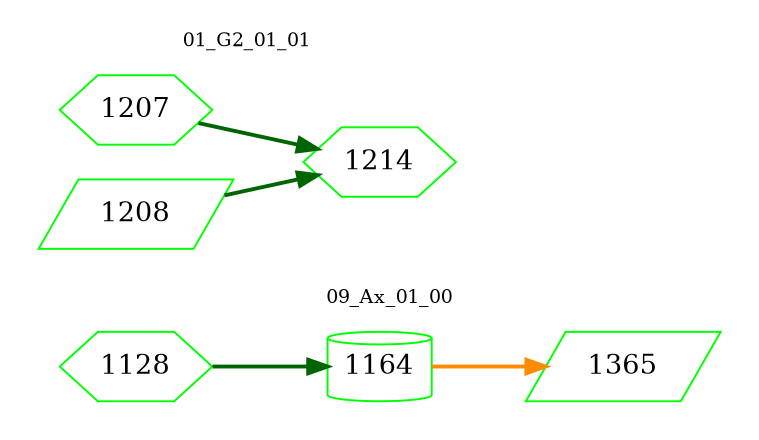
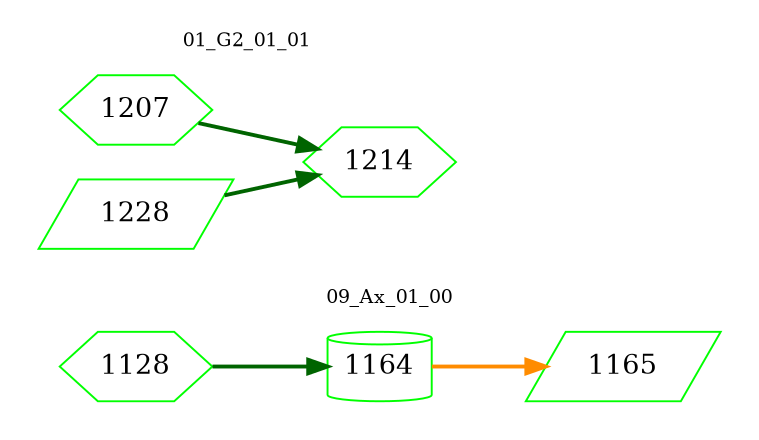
node "1208": label "1208" -> "1228"
node "1365": label "1365" -> "1165"
